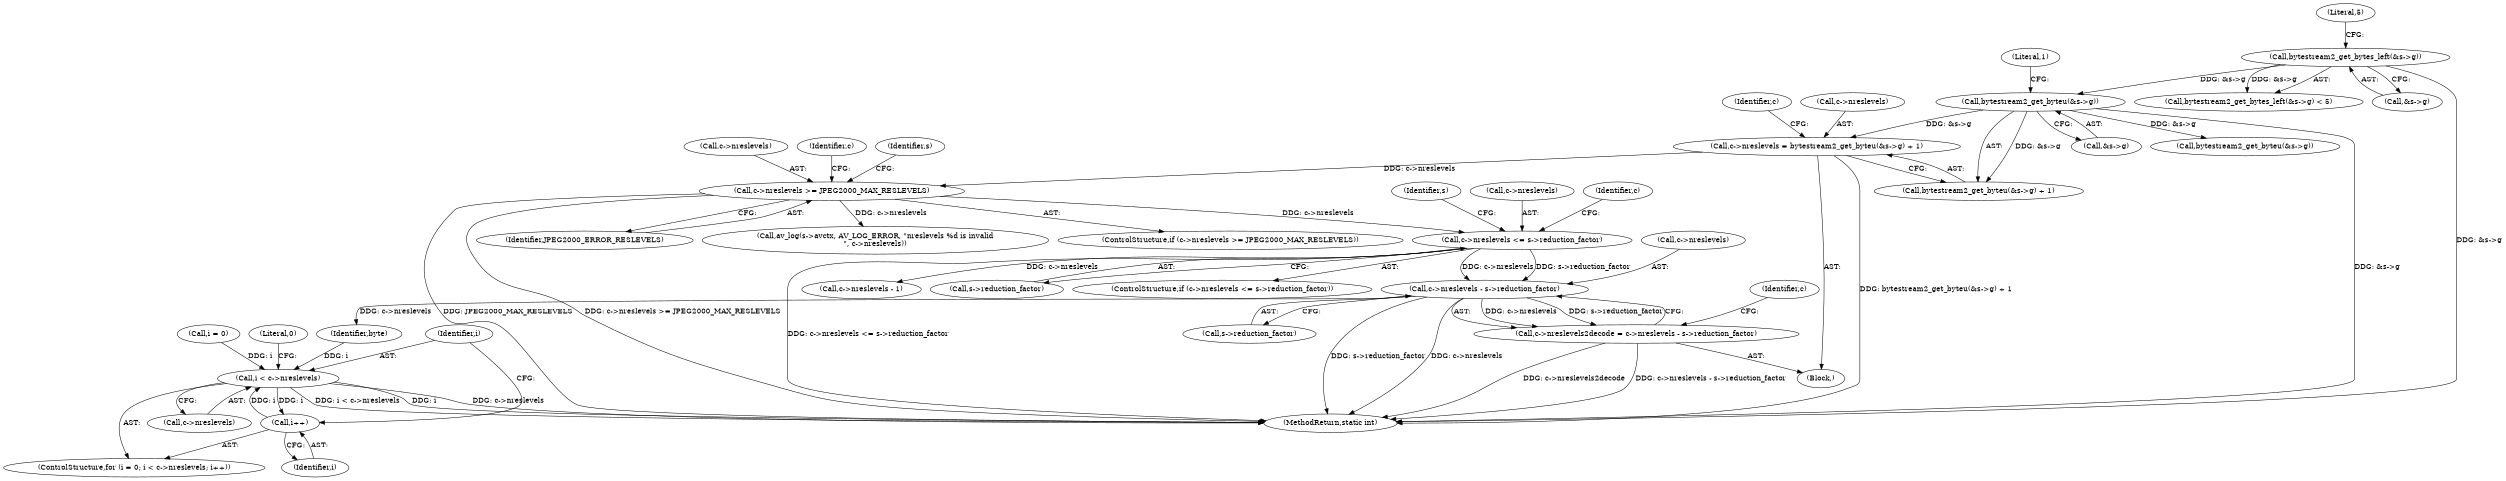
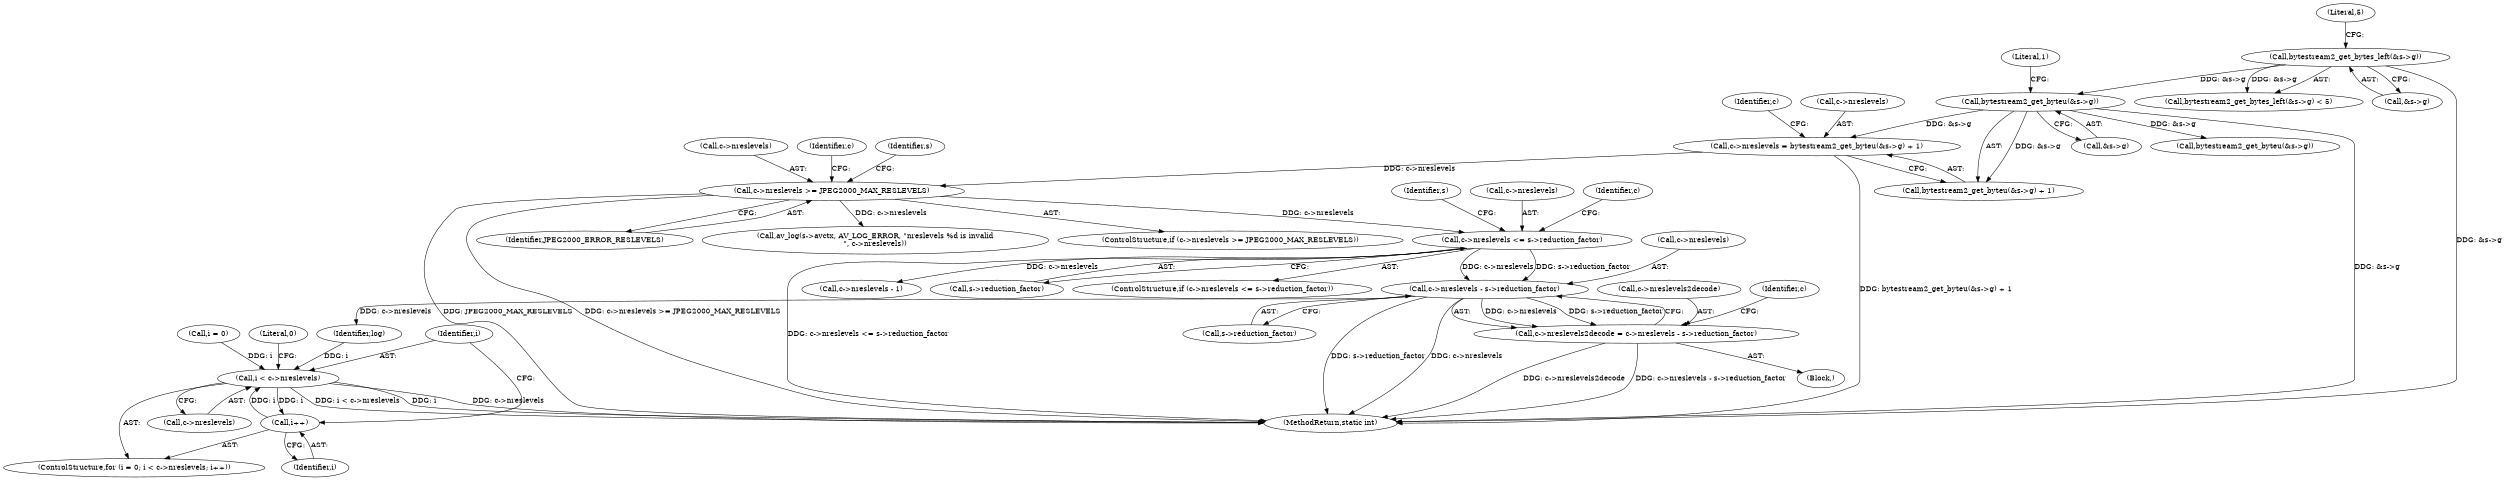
edge "(Call,c->nreslevels = bytestream2_get_byteu(&s->g) + 1)" -> "(Block,)": removed, label "AST:"
node "(Call,c->nreslevels2decode)": added
node "(Identifier,byte)": label "(Identifier,byte)" -> "(Identifier,log)"
